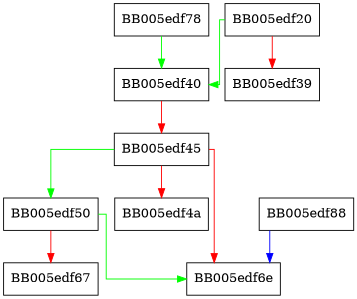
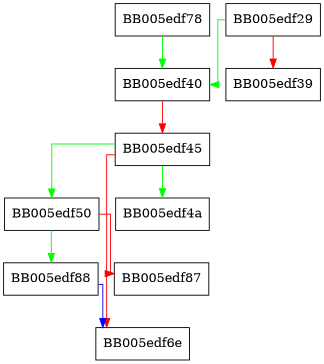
node "BB005edf20": label "BB005edf20" -> "BB005edf29"
edge "BB005edf45" -> "BB005edf4a": color red -> green
edge "BB005edf50" -> "BB005edf6e": now "BB005edf50" -> "BB005edf88"
node "BB005edf67": label "BB005edf67" -> "BB005edf87"
